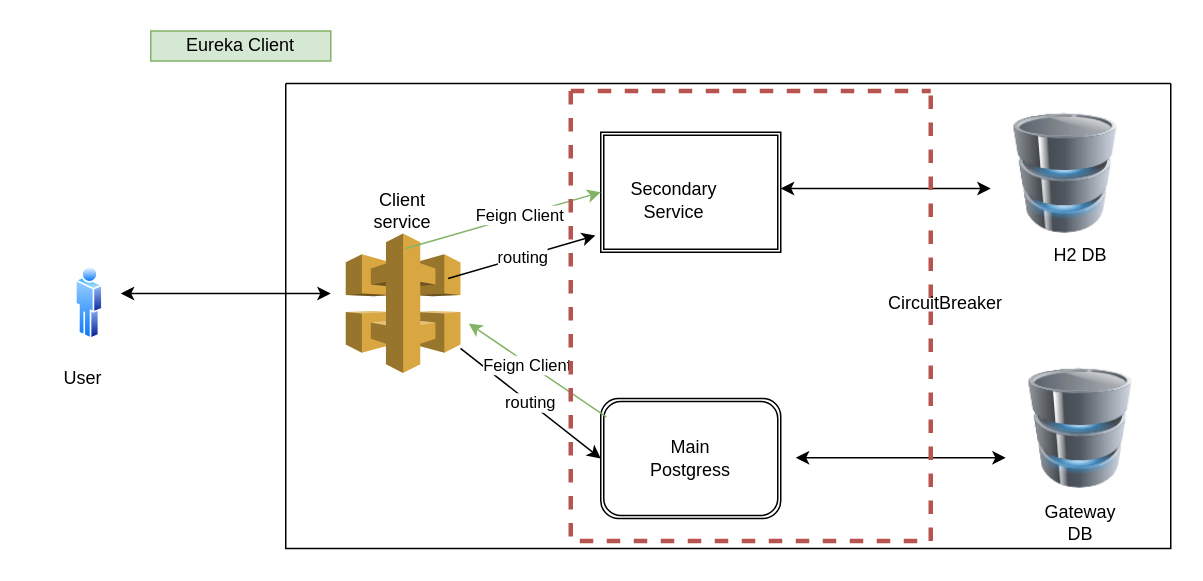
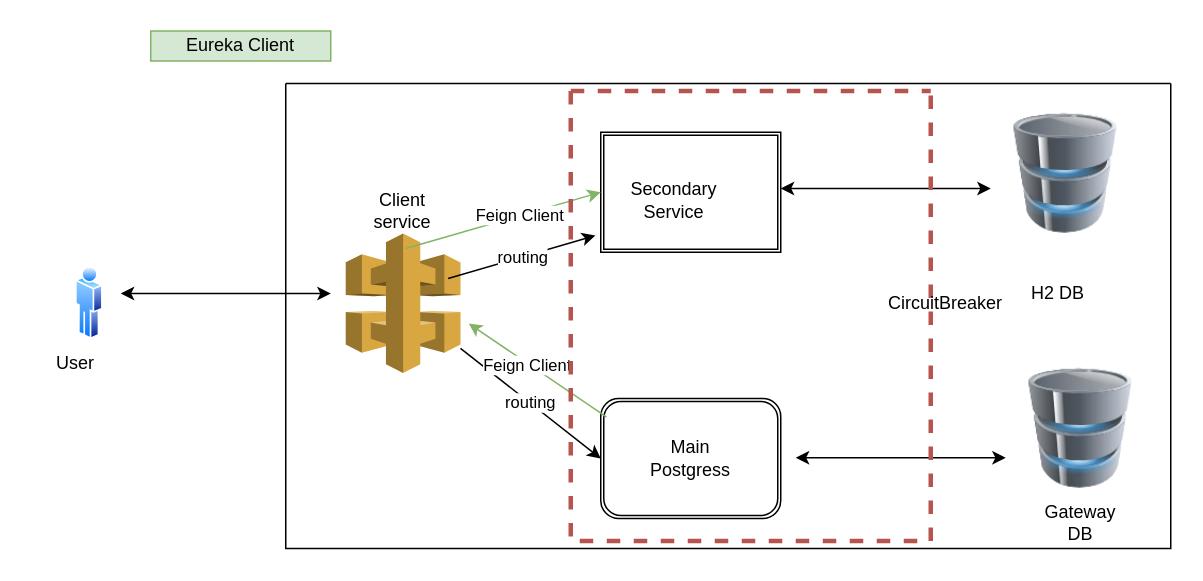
node "H2 DB": moved (1081, 256) -> (1058, 293)
node "User": moved (83, 378) -> (76, 363)
